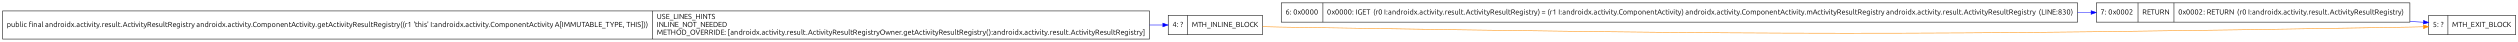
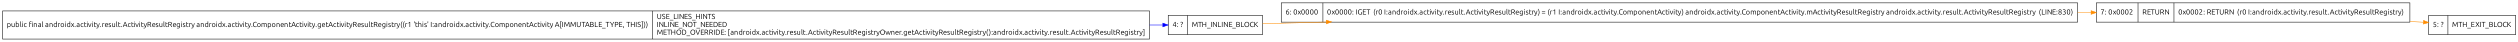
edge "6: 0x0000" -> "7: 0x0002": color blue -> darkorange
edge "7: 0x0002" -> "5: ?": color blue -> darkorange
edge "4: ?" -> "5: ?": now "4: ?" -> "6: 0x0000"
